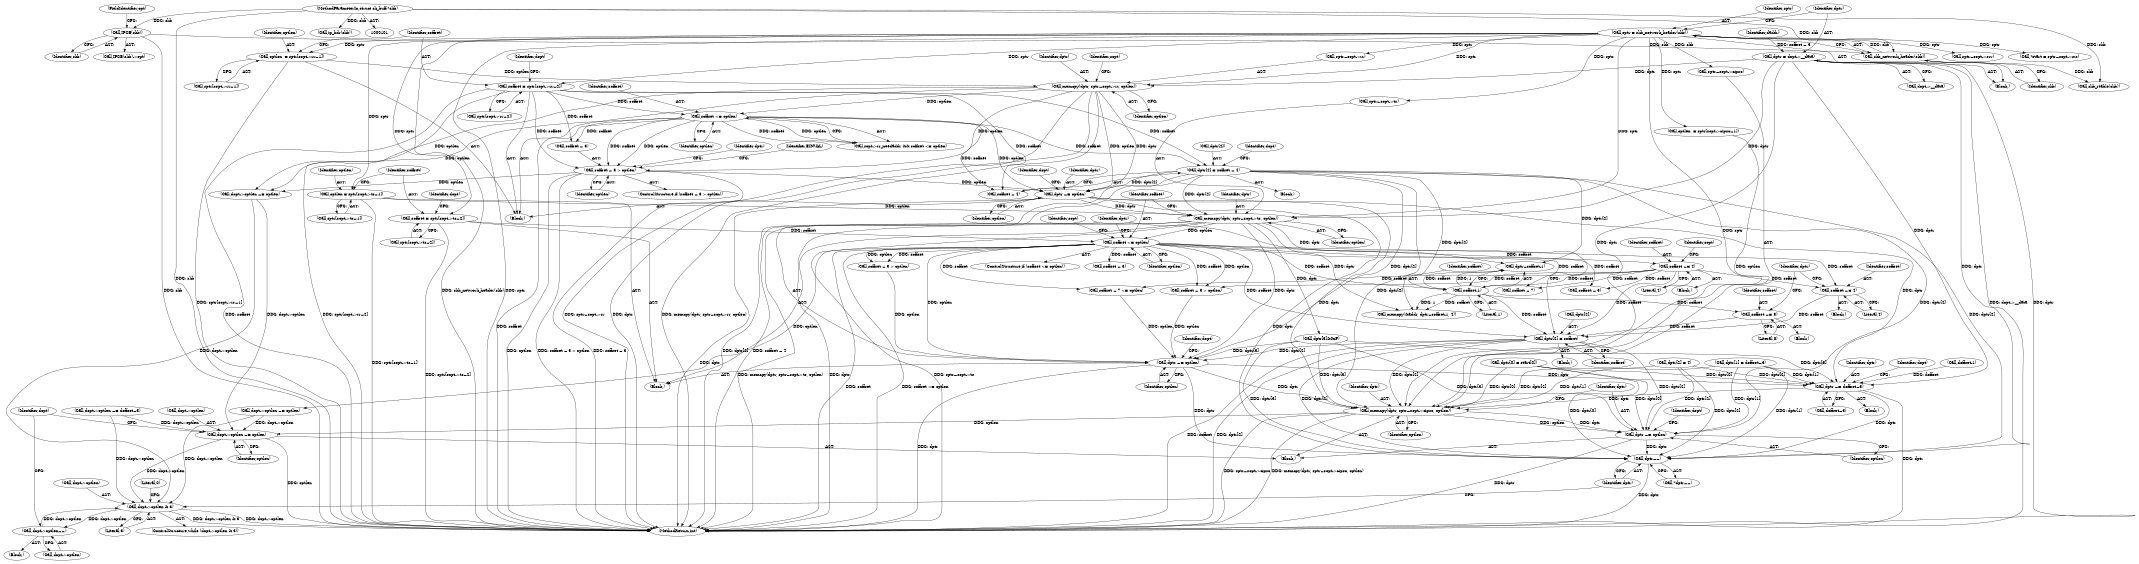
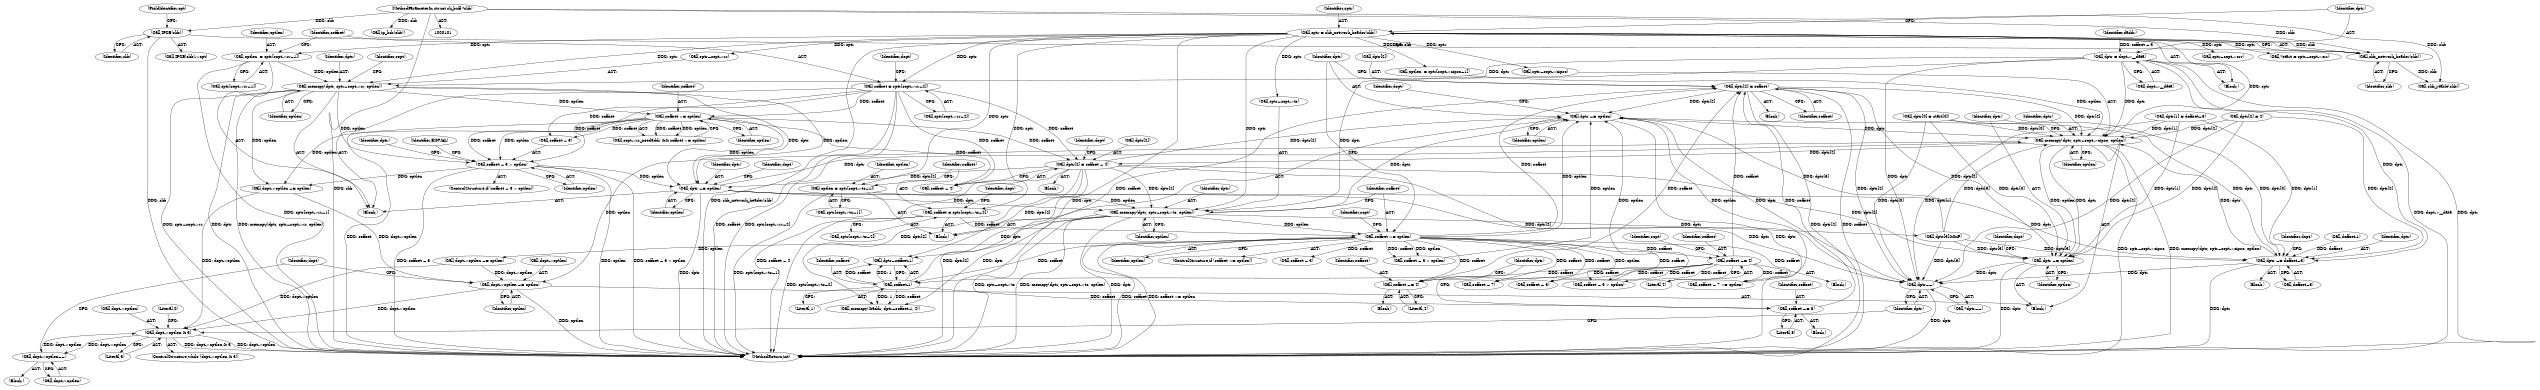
edge "(Call,sptr = skb_network_header(skb))" -> "(Call,sptr+sopt->cipso)": label "DDG: skb" -> "DDG: sptr"
edge "(Call,dptr[2] = soffset + 4)" -> "(Call,memcpy(dptr, sptr+sopt->cipso, optlen))": reversed
node "(Call,dopt->optlen += doffset+3)": removed
